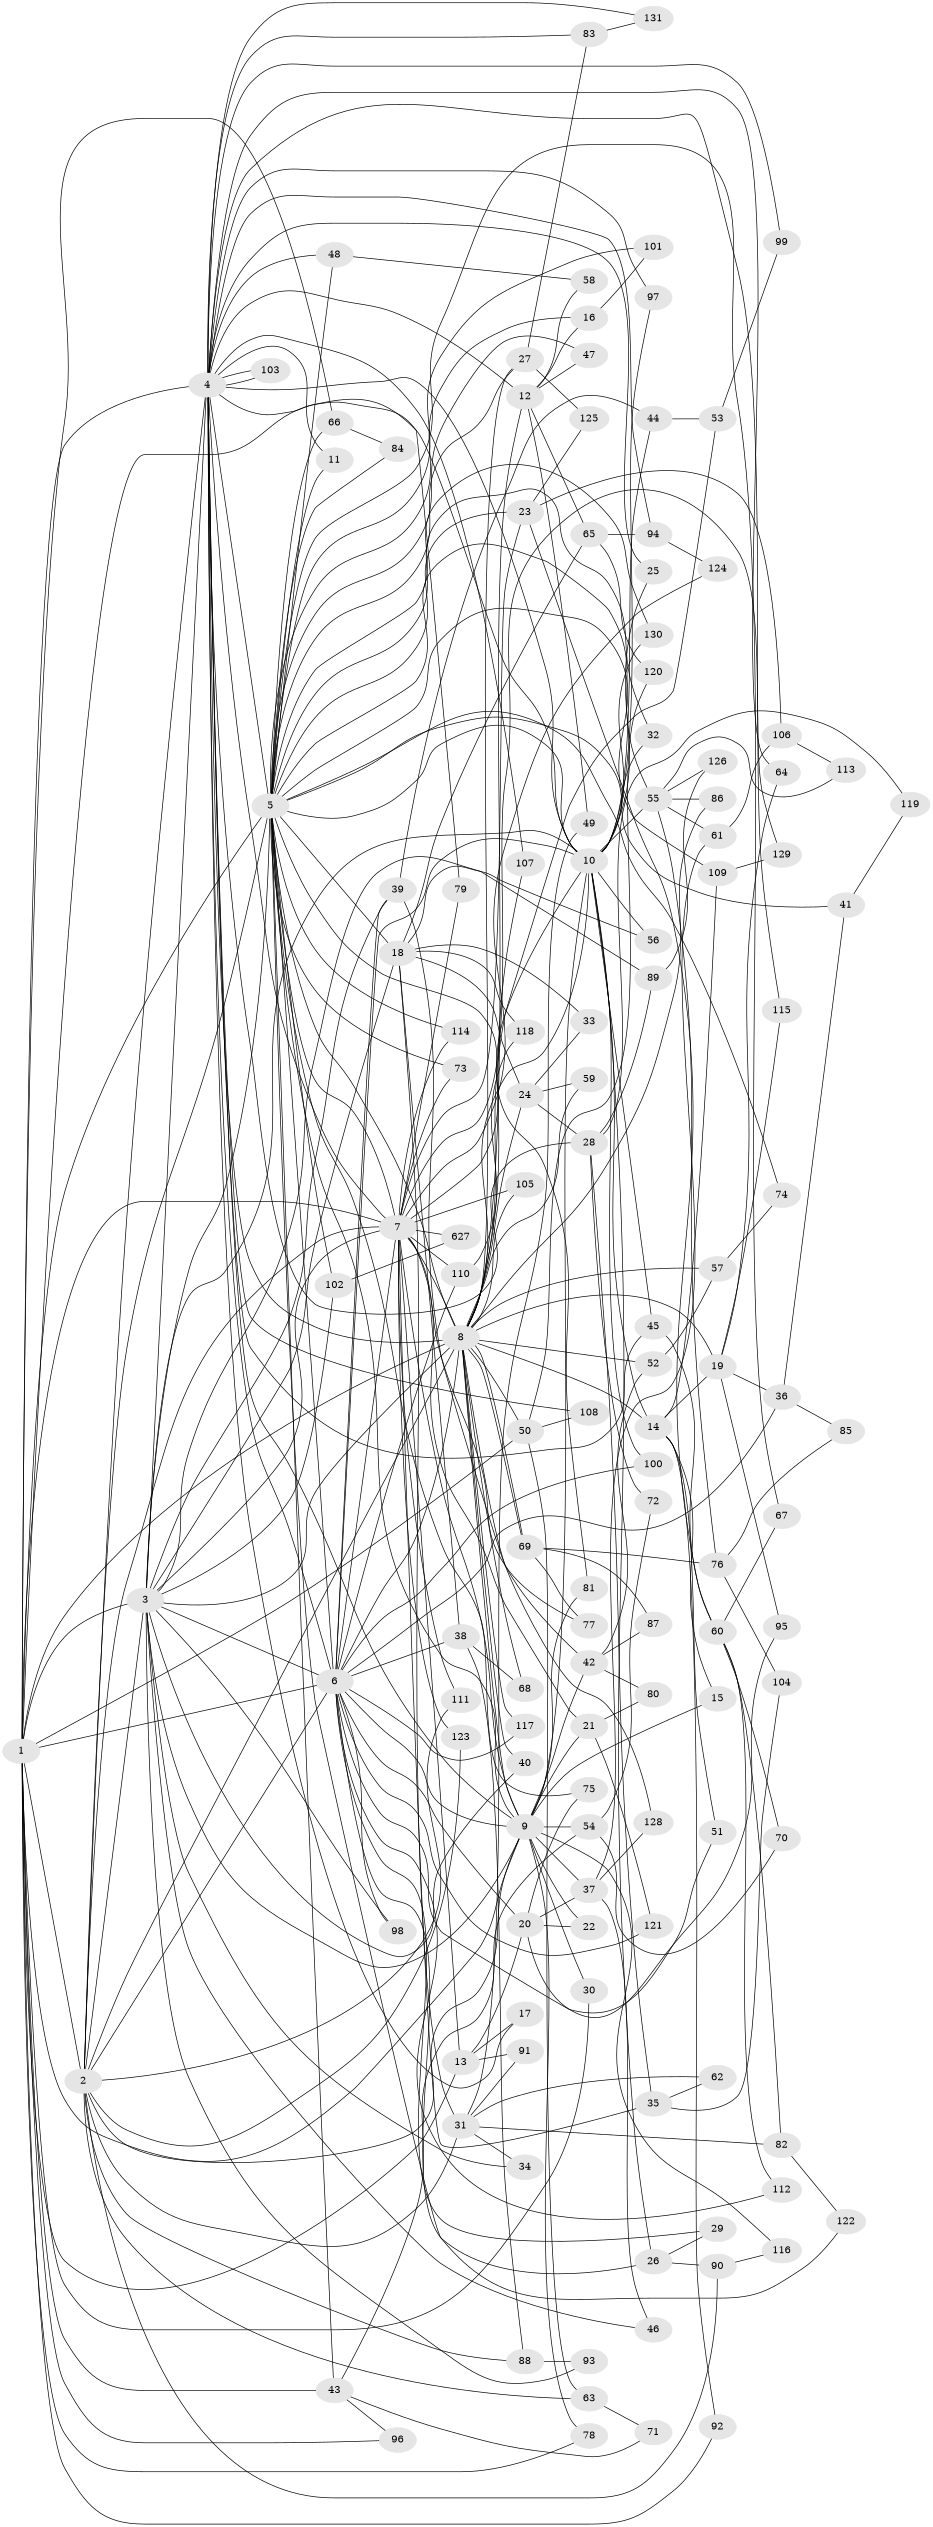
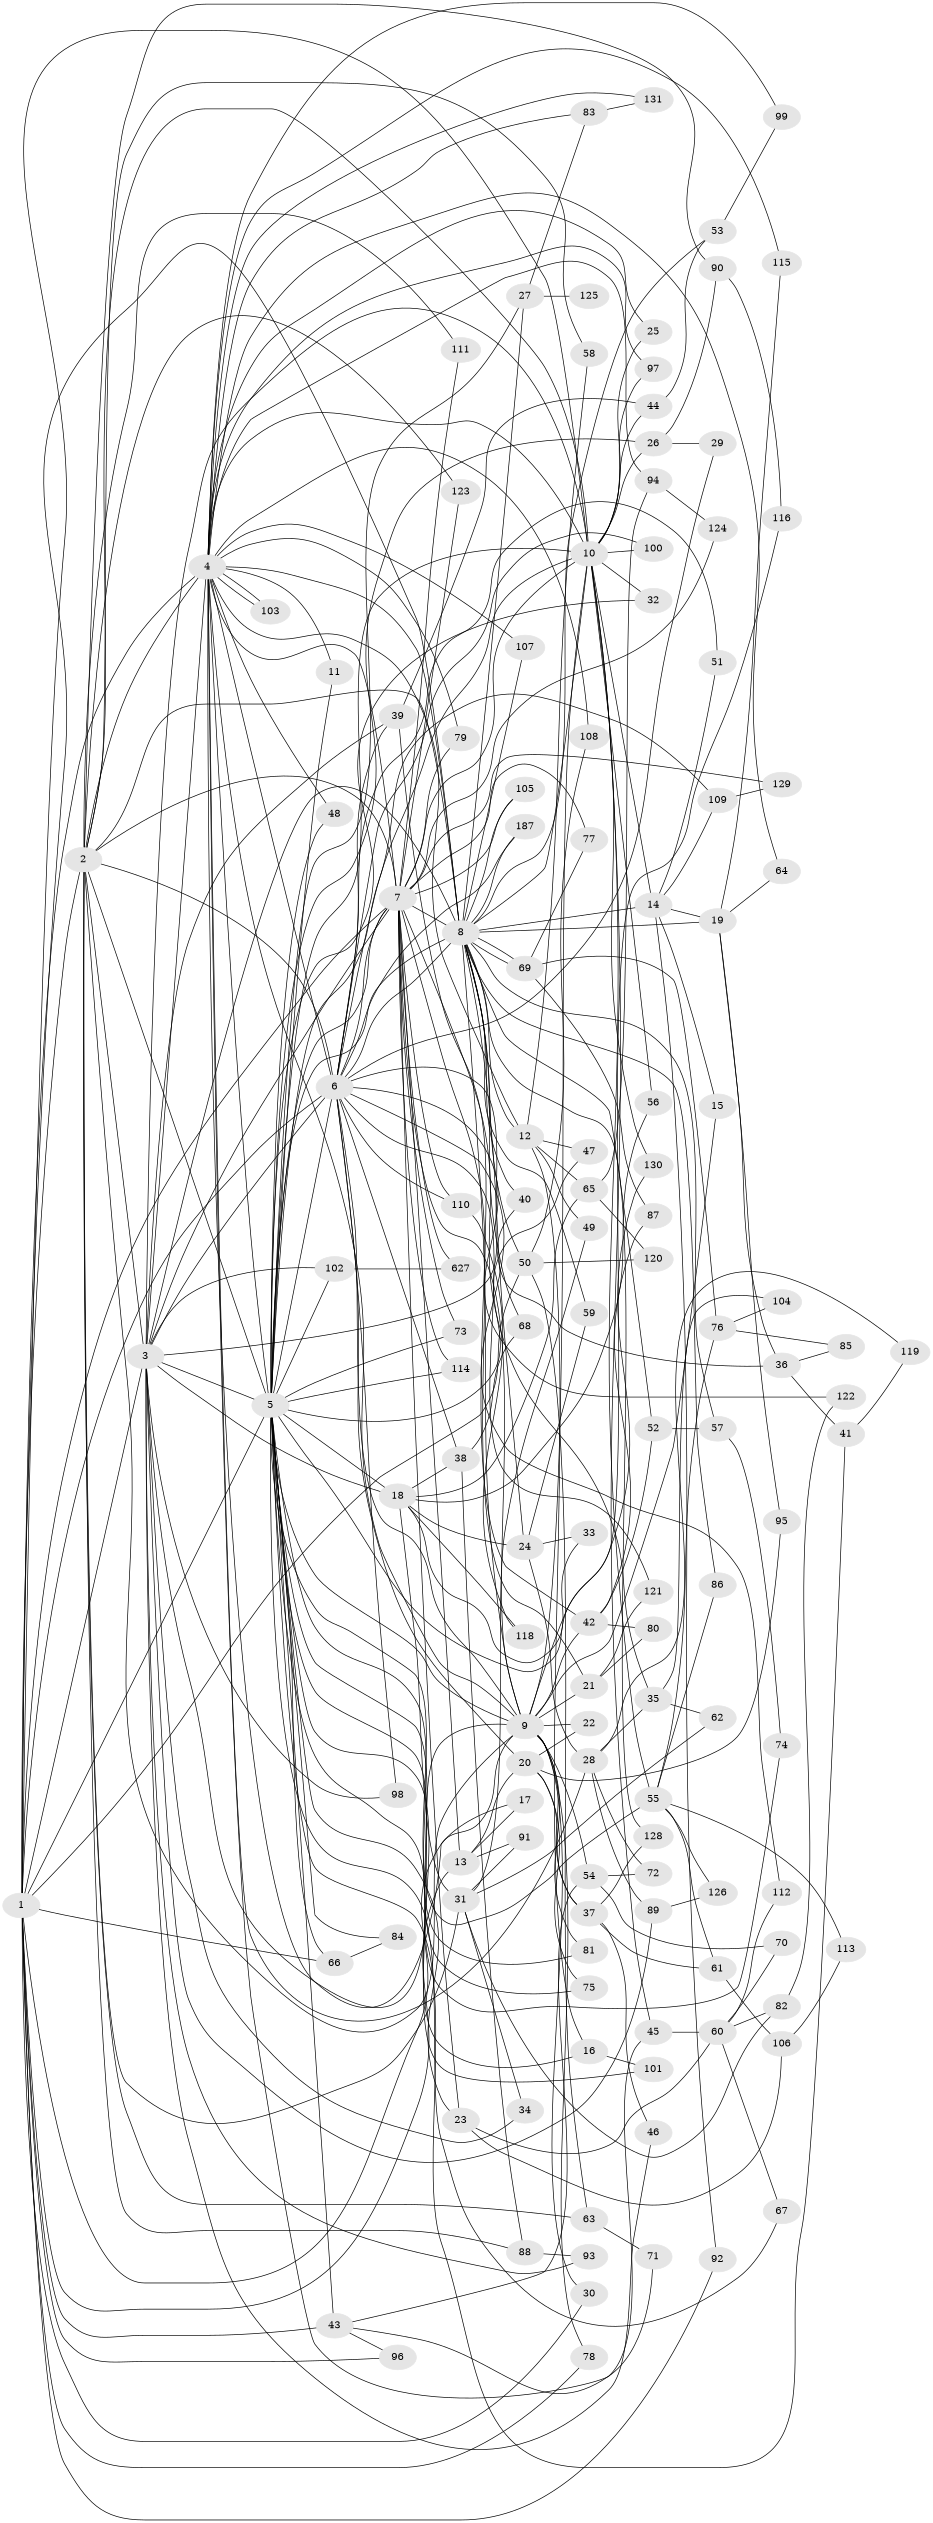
edge "10" -- "2": added
edge "48" -- "58": now "2" -- "58"
edge "125" -- "23": removed
node "117": label "117" -> "187"
